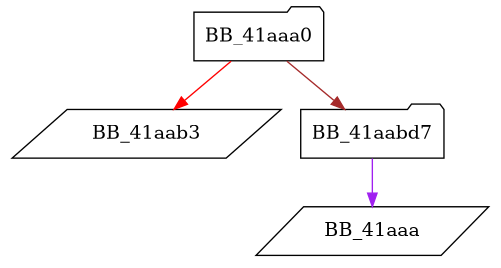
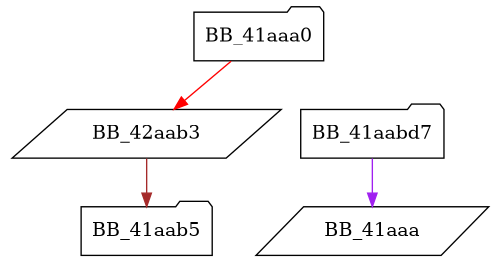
edge "BB_41aaa0" -> "BB_41aabd7": removed
node "BB_41aab3": label "BB_41aab3" -> "BB_42aab3"
node "BB_41aab5": added
